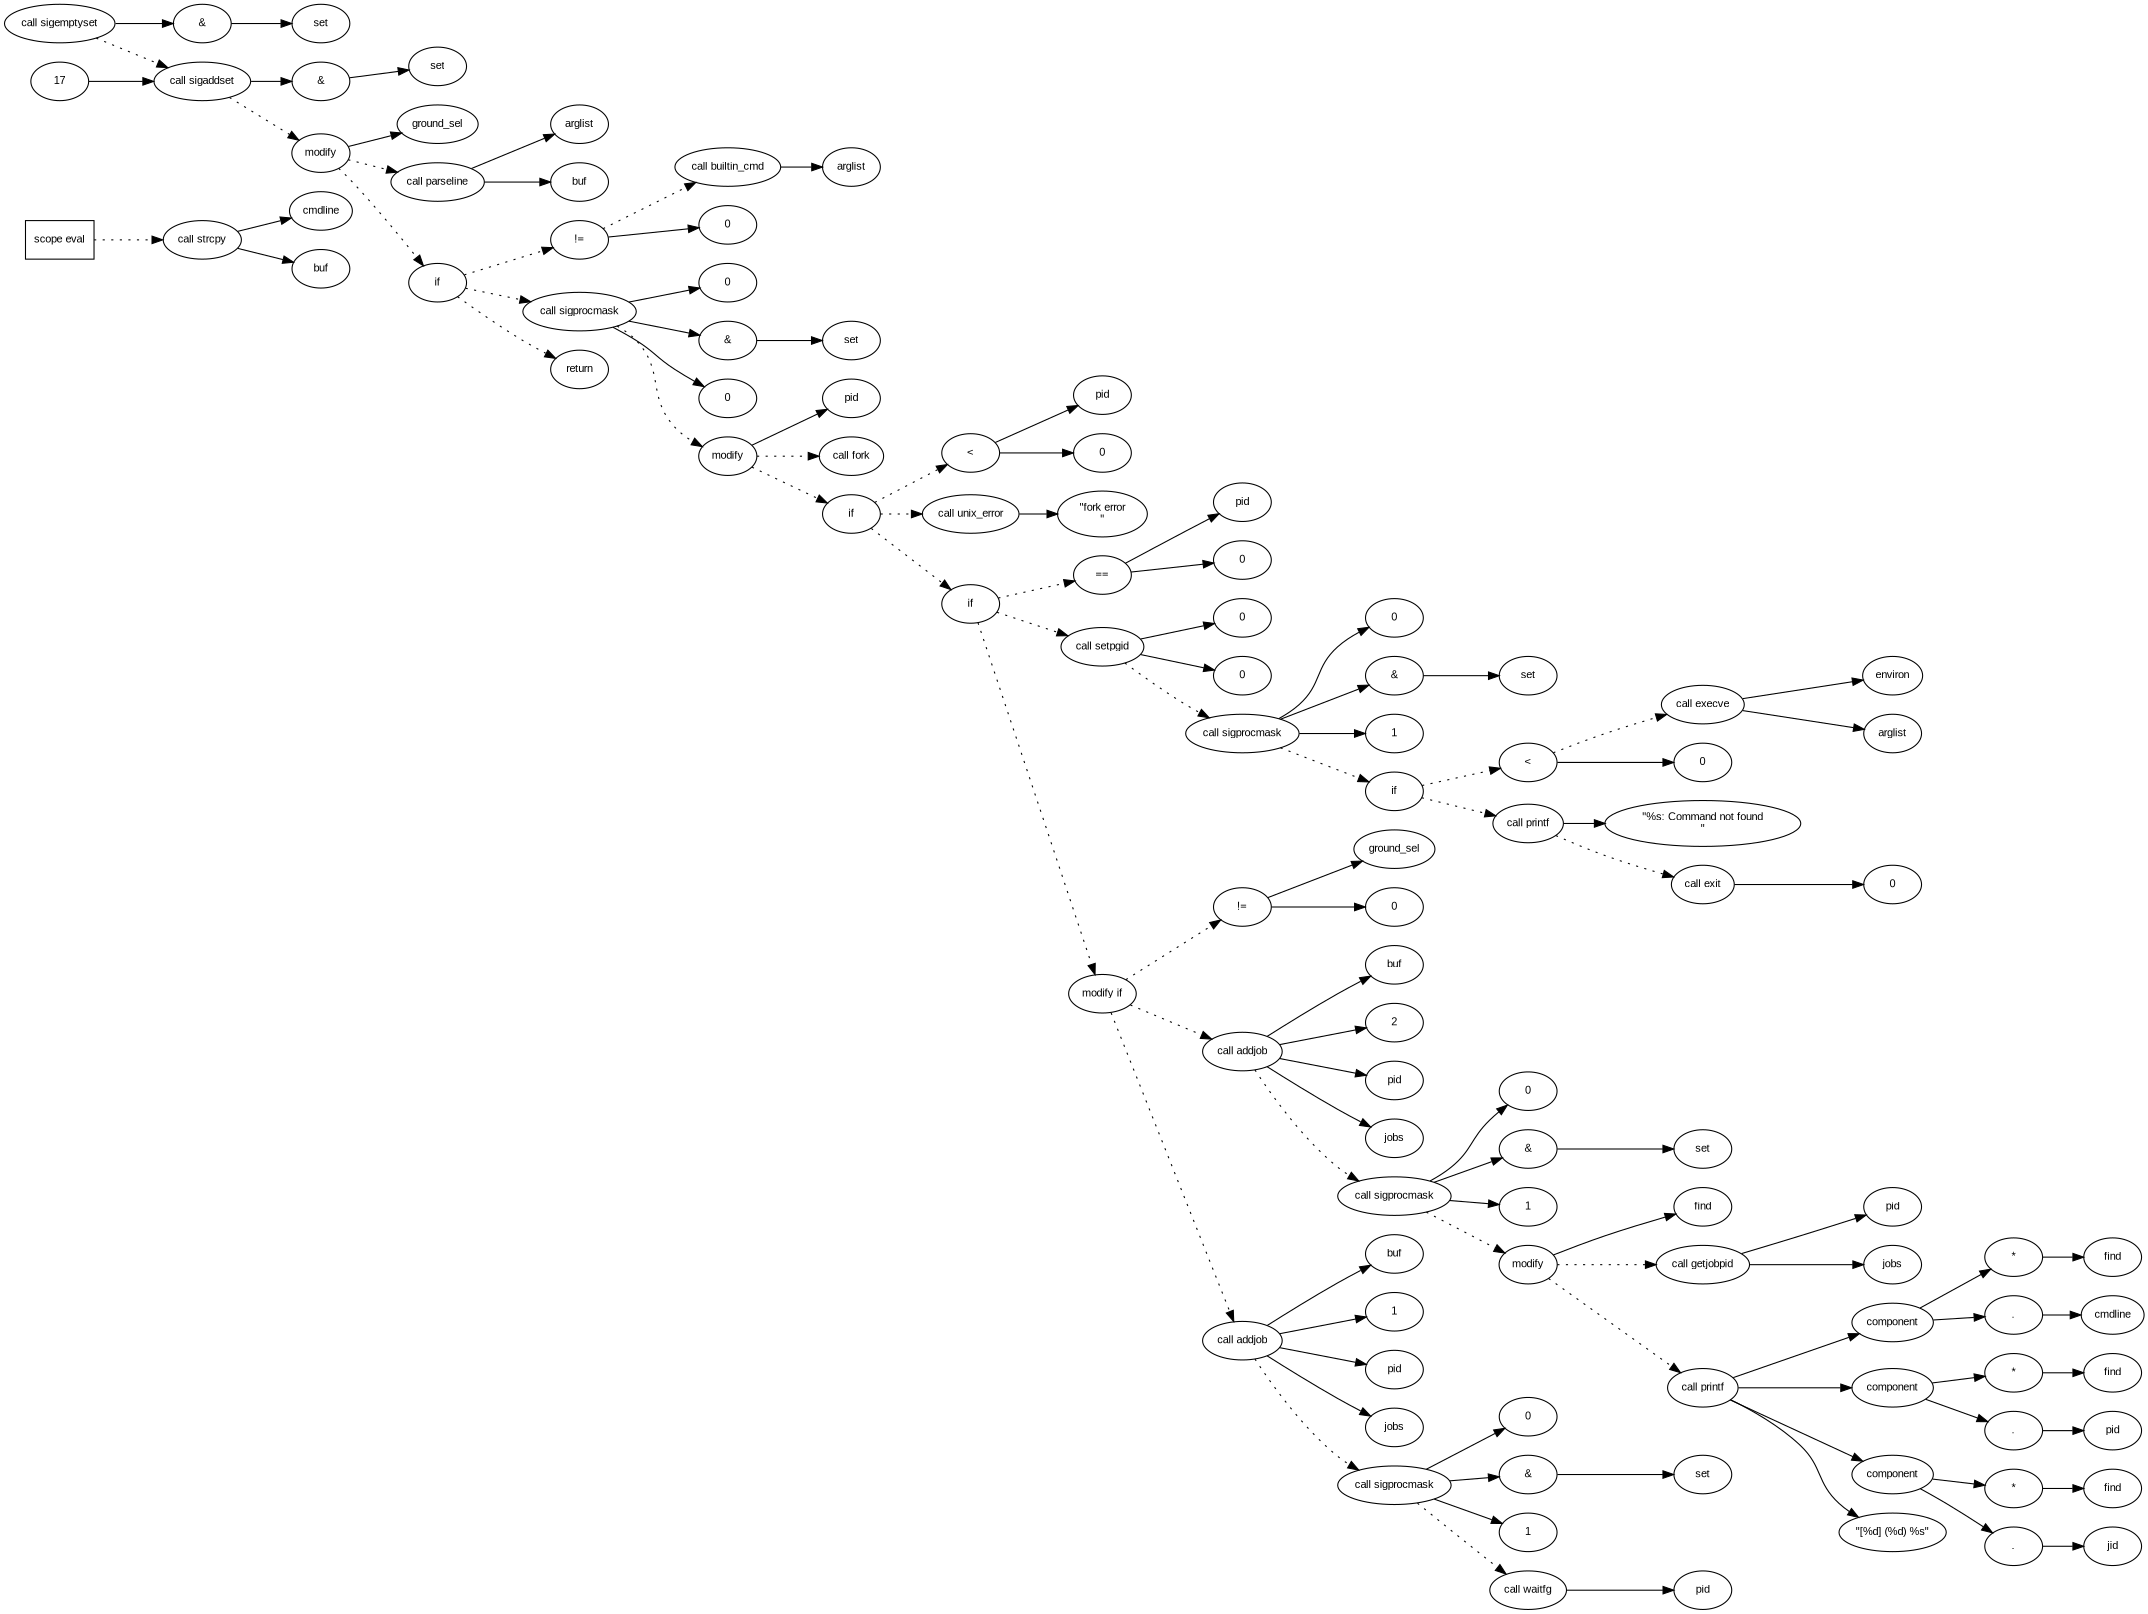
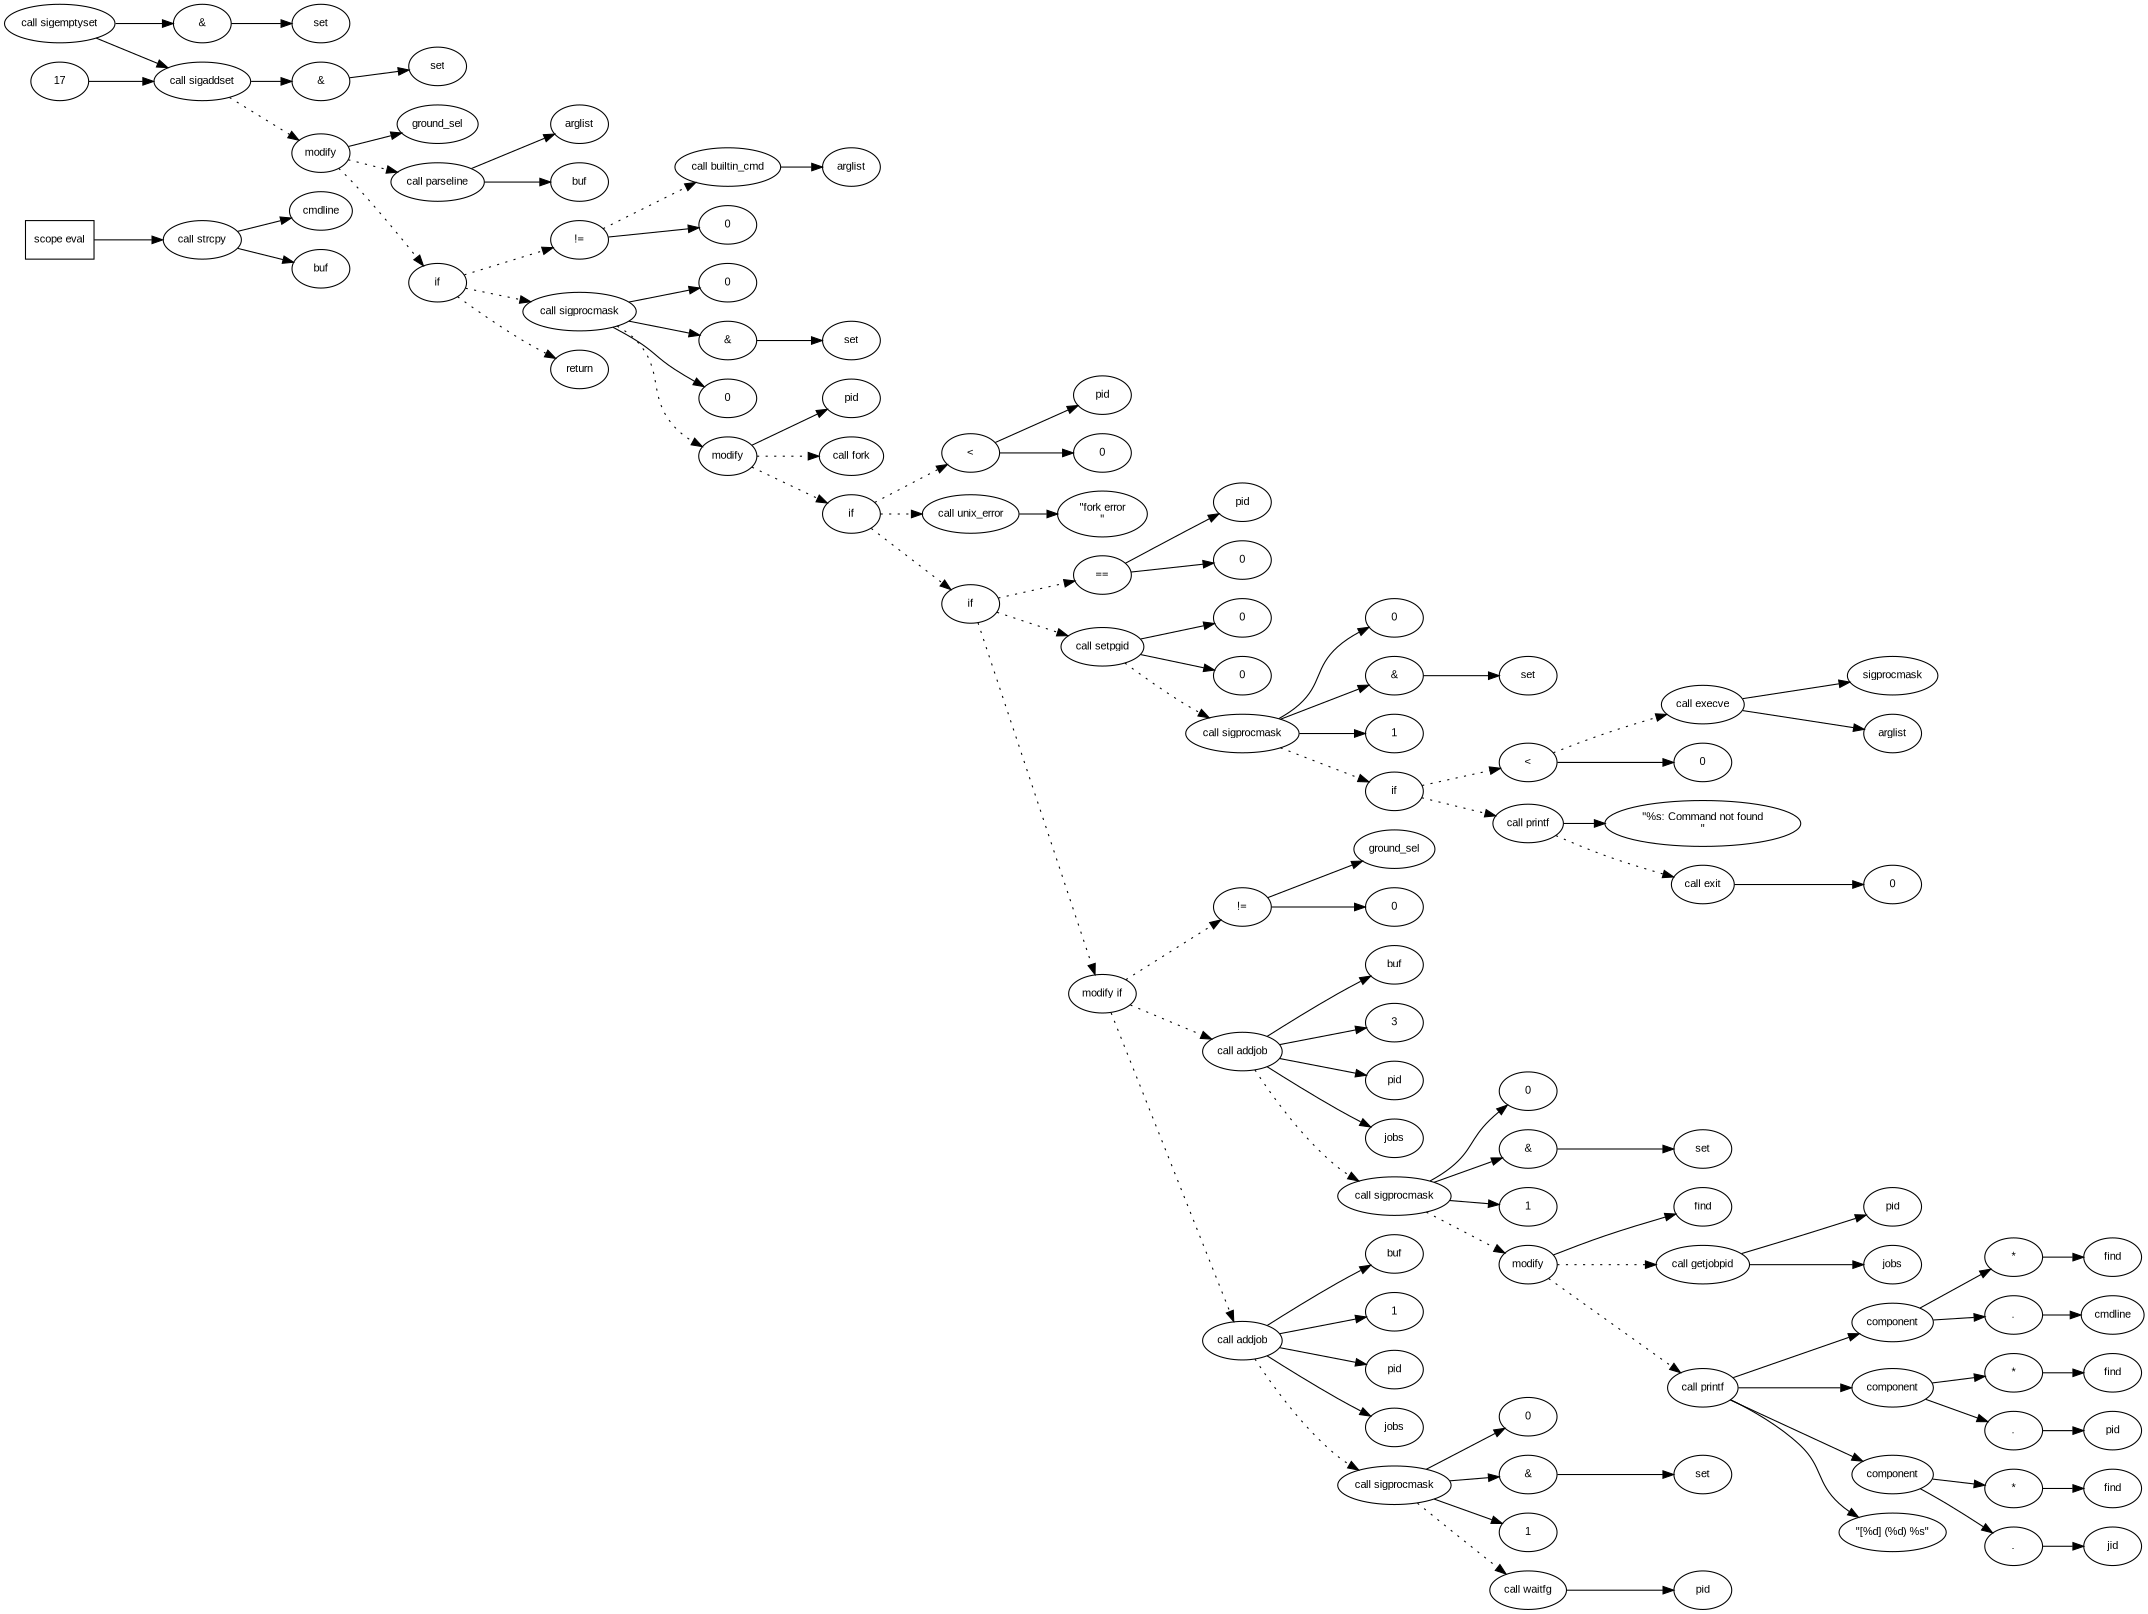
edge "call sigemptyset" -> "call sigaddset": style dotted -> solid
edge "scope eval" -> "call strcpy": style dotted -> solid
node "environ": label "environ" -> "sigprocmask"
node "2": label "2" -> "3"
